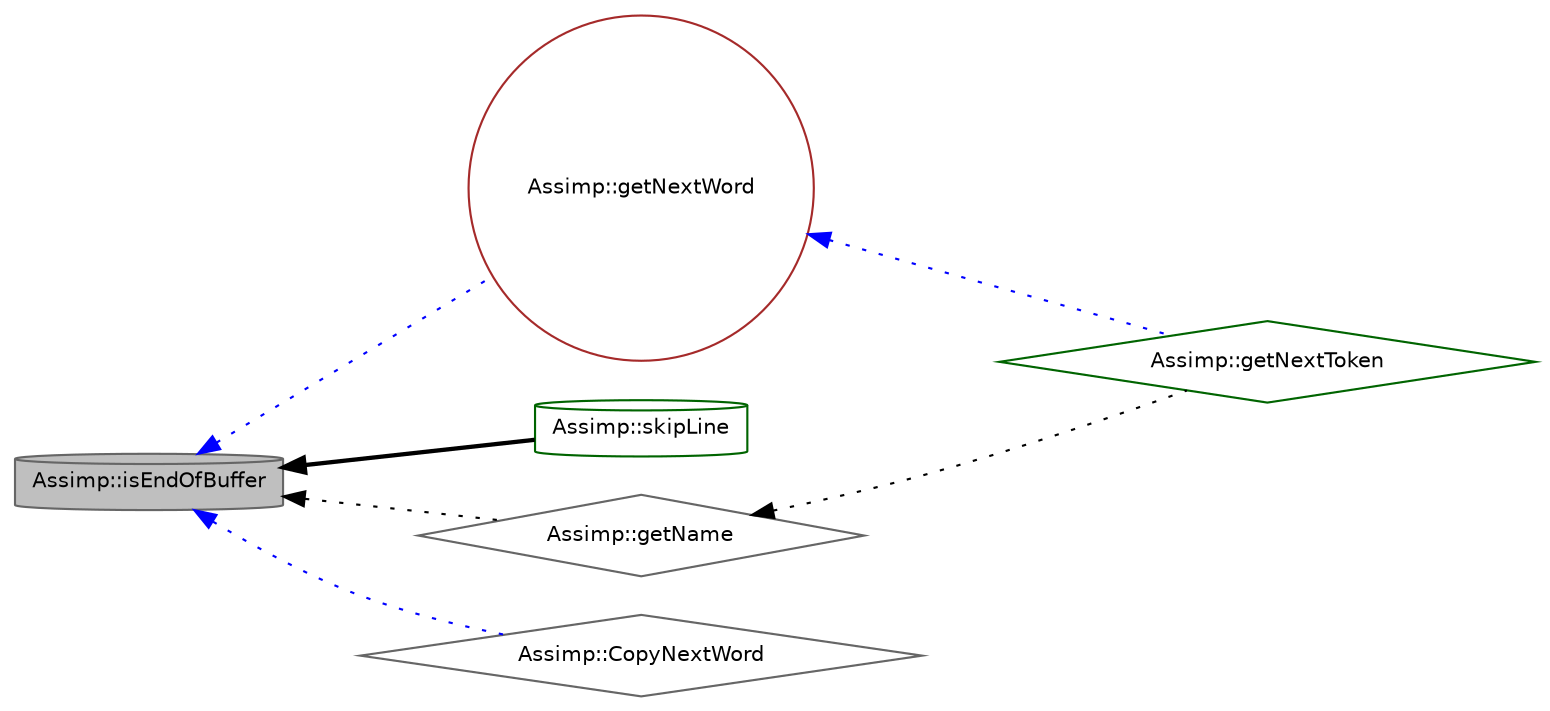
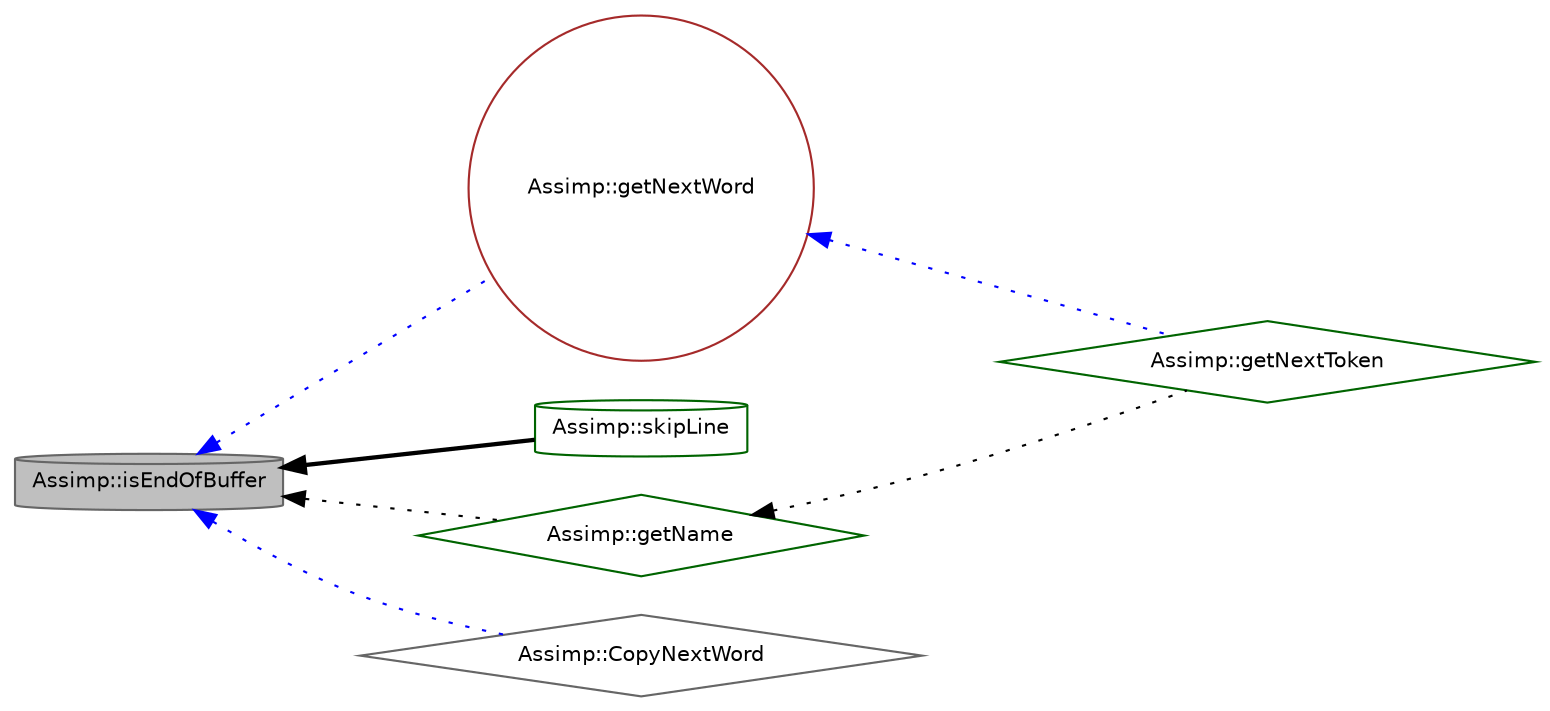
node "Assimp::getName": color gray40 -> darkgreen
